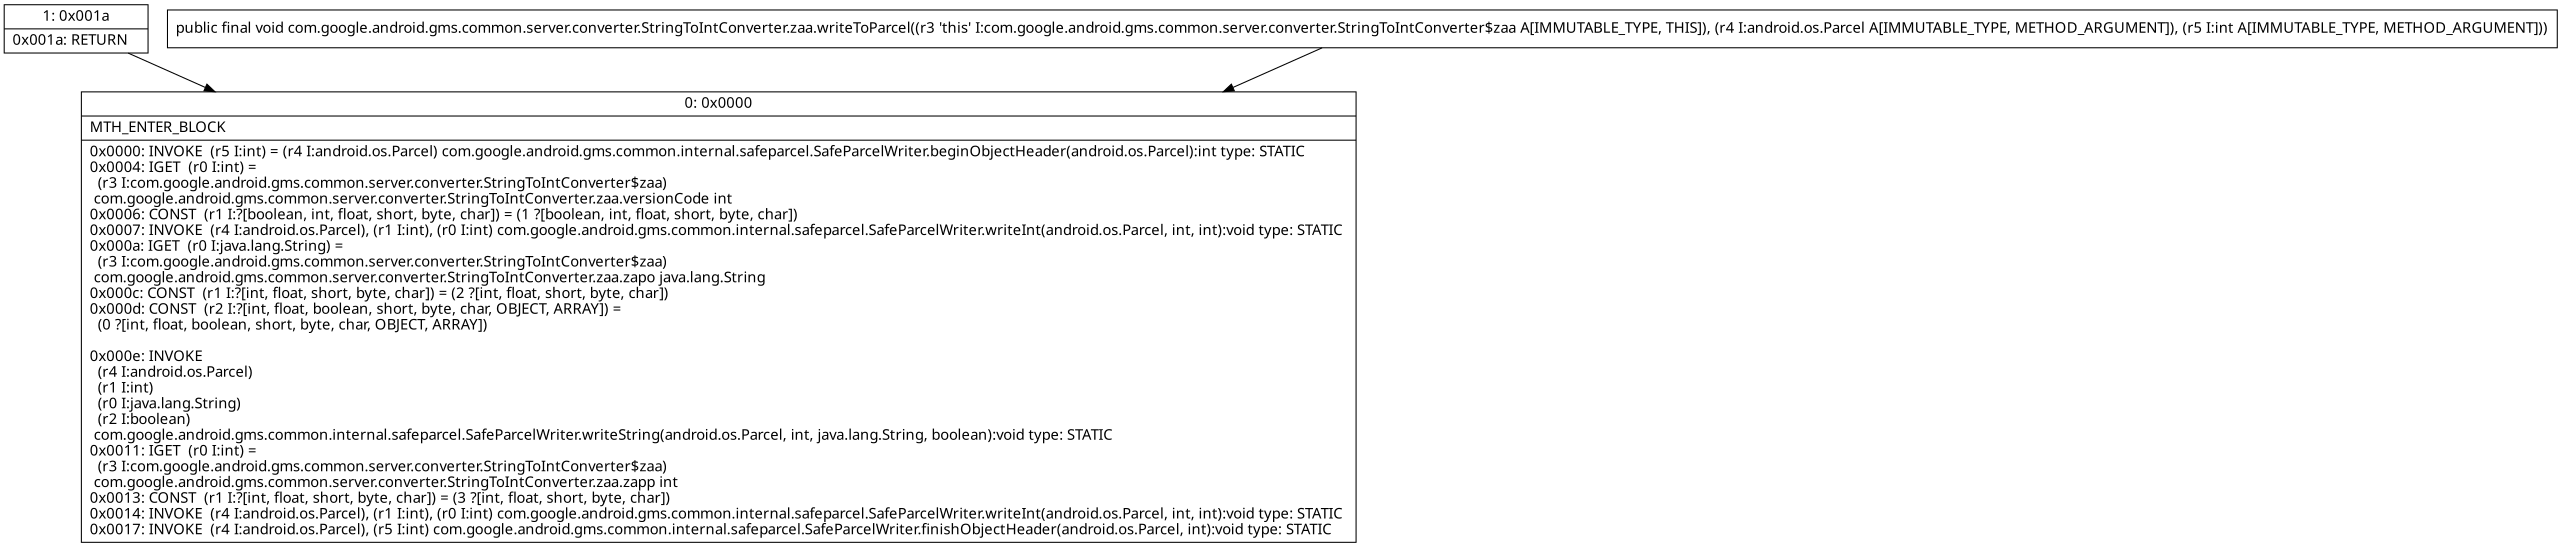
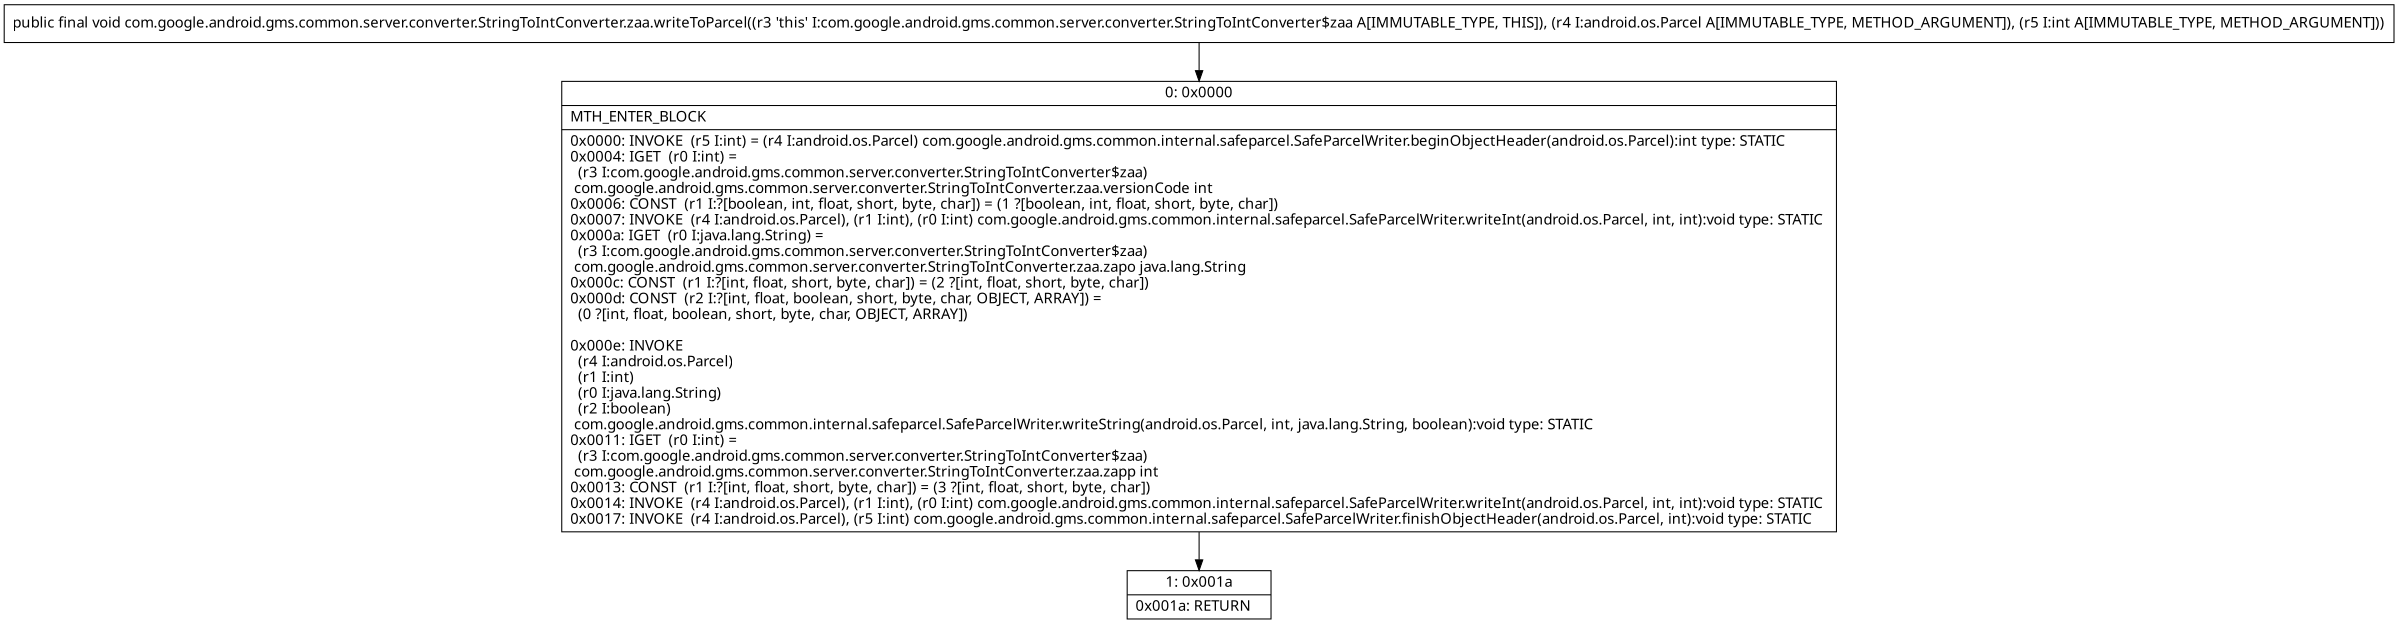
edge "1: 0x001a" -> "0: 0x0000": reversed
